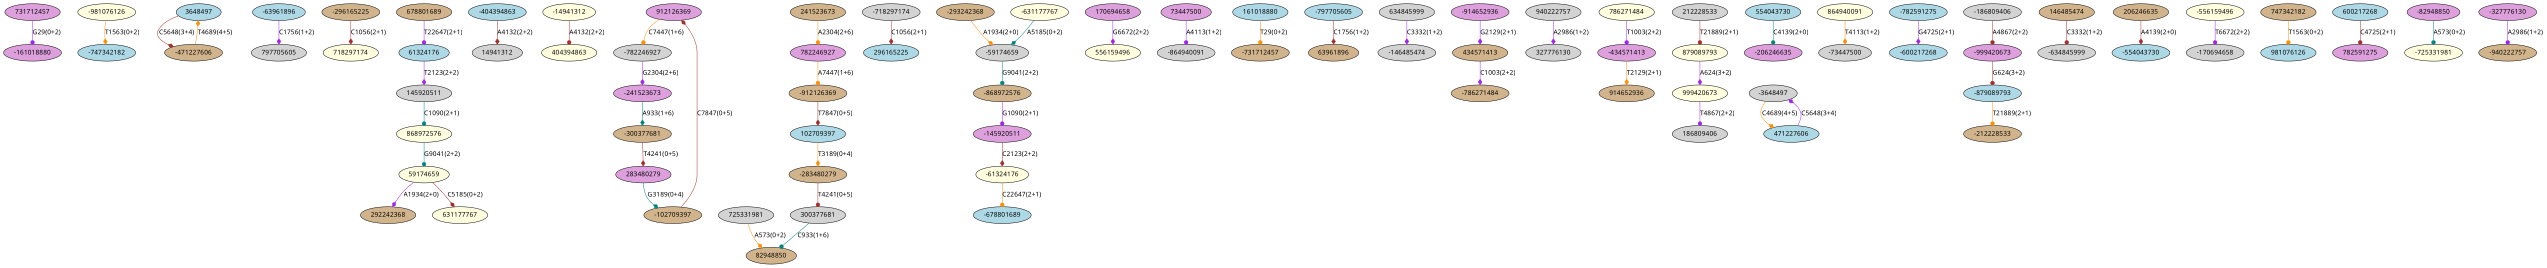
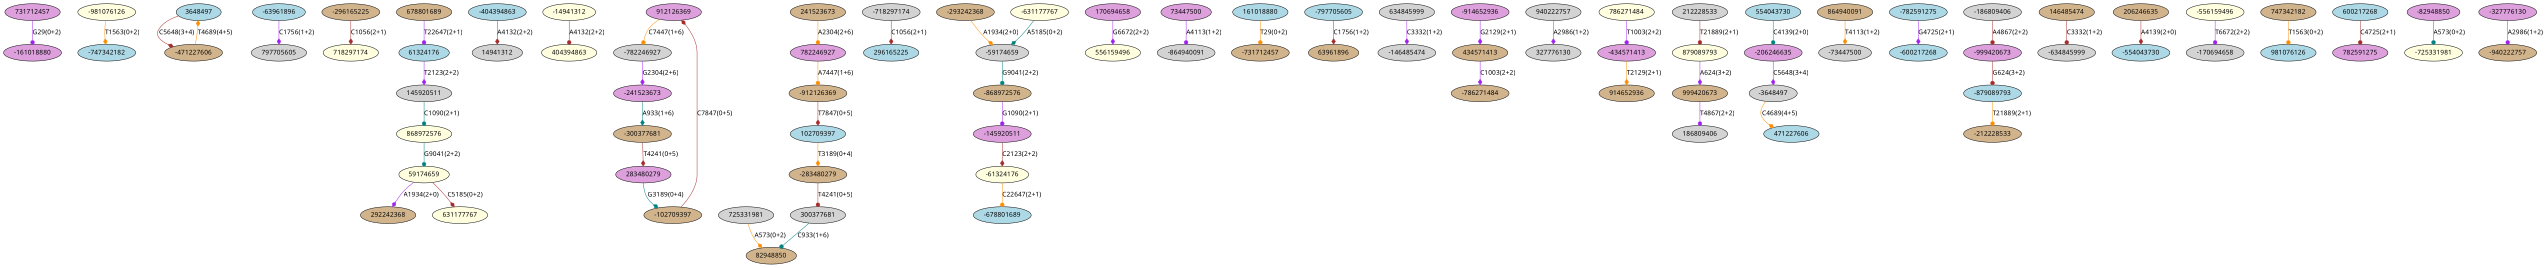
node "864940091": fillcolor lightyellow -> tan
node "999420673": fillcolor lightyellow -> tan
edge "471227606" -> "-3648497": now "-206246635" -> "-3648497"
